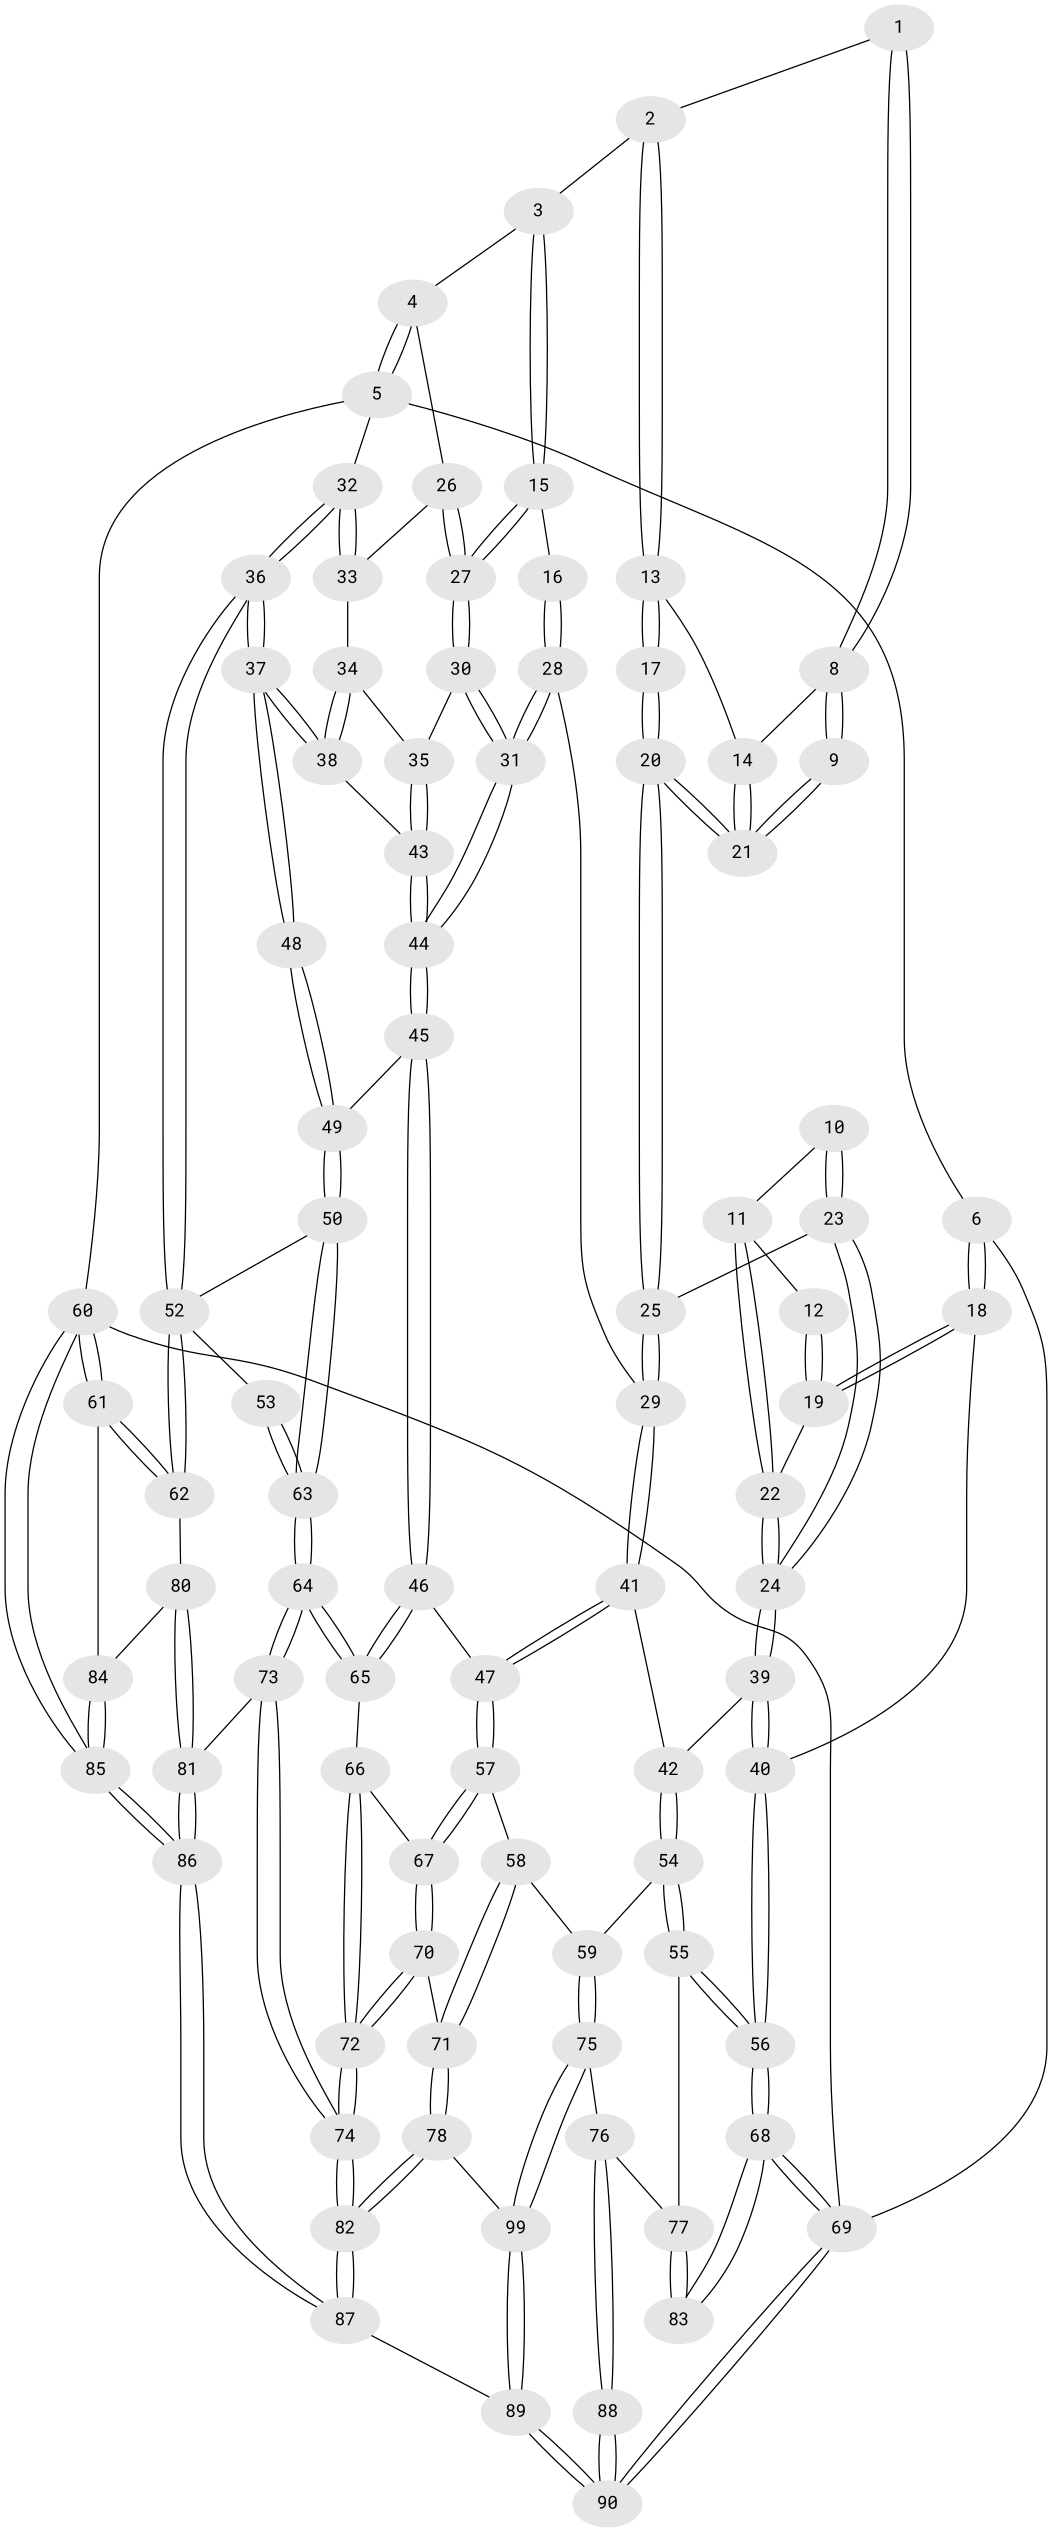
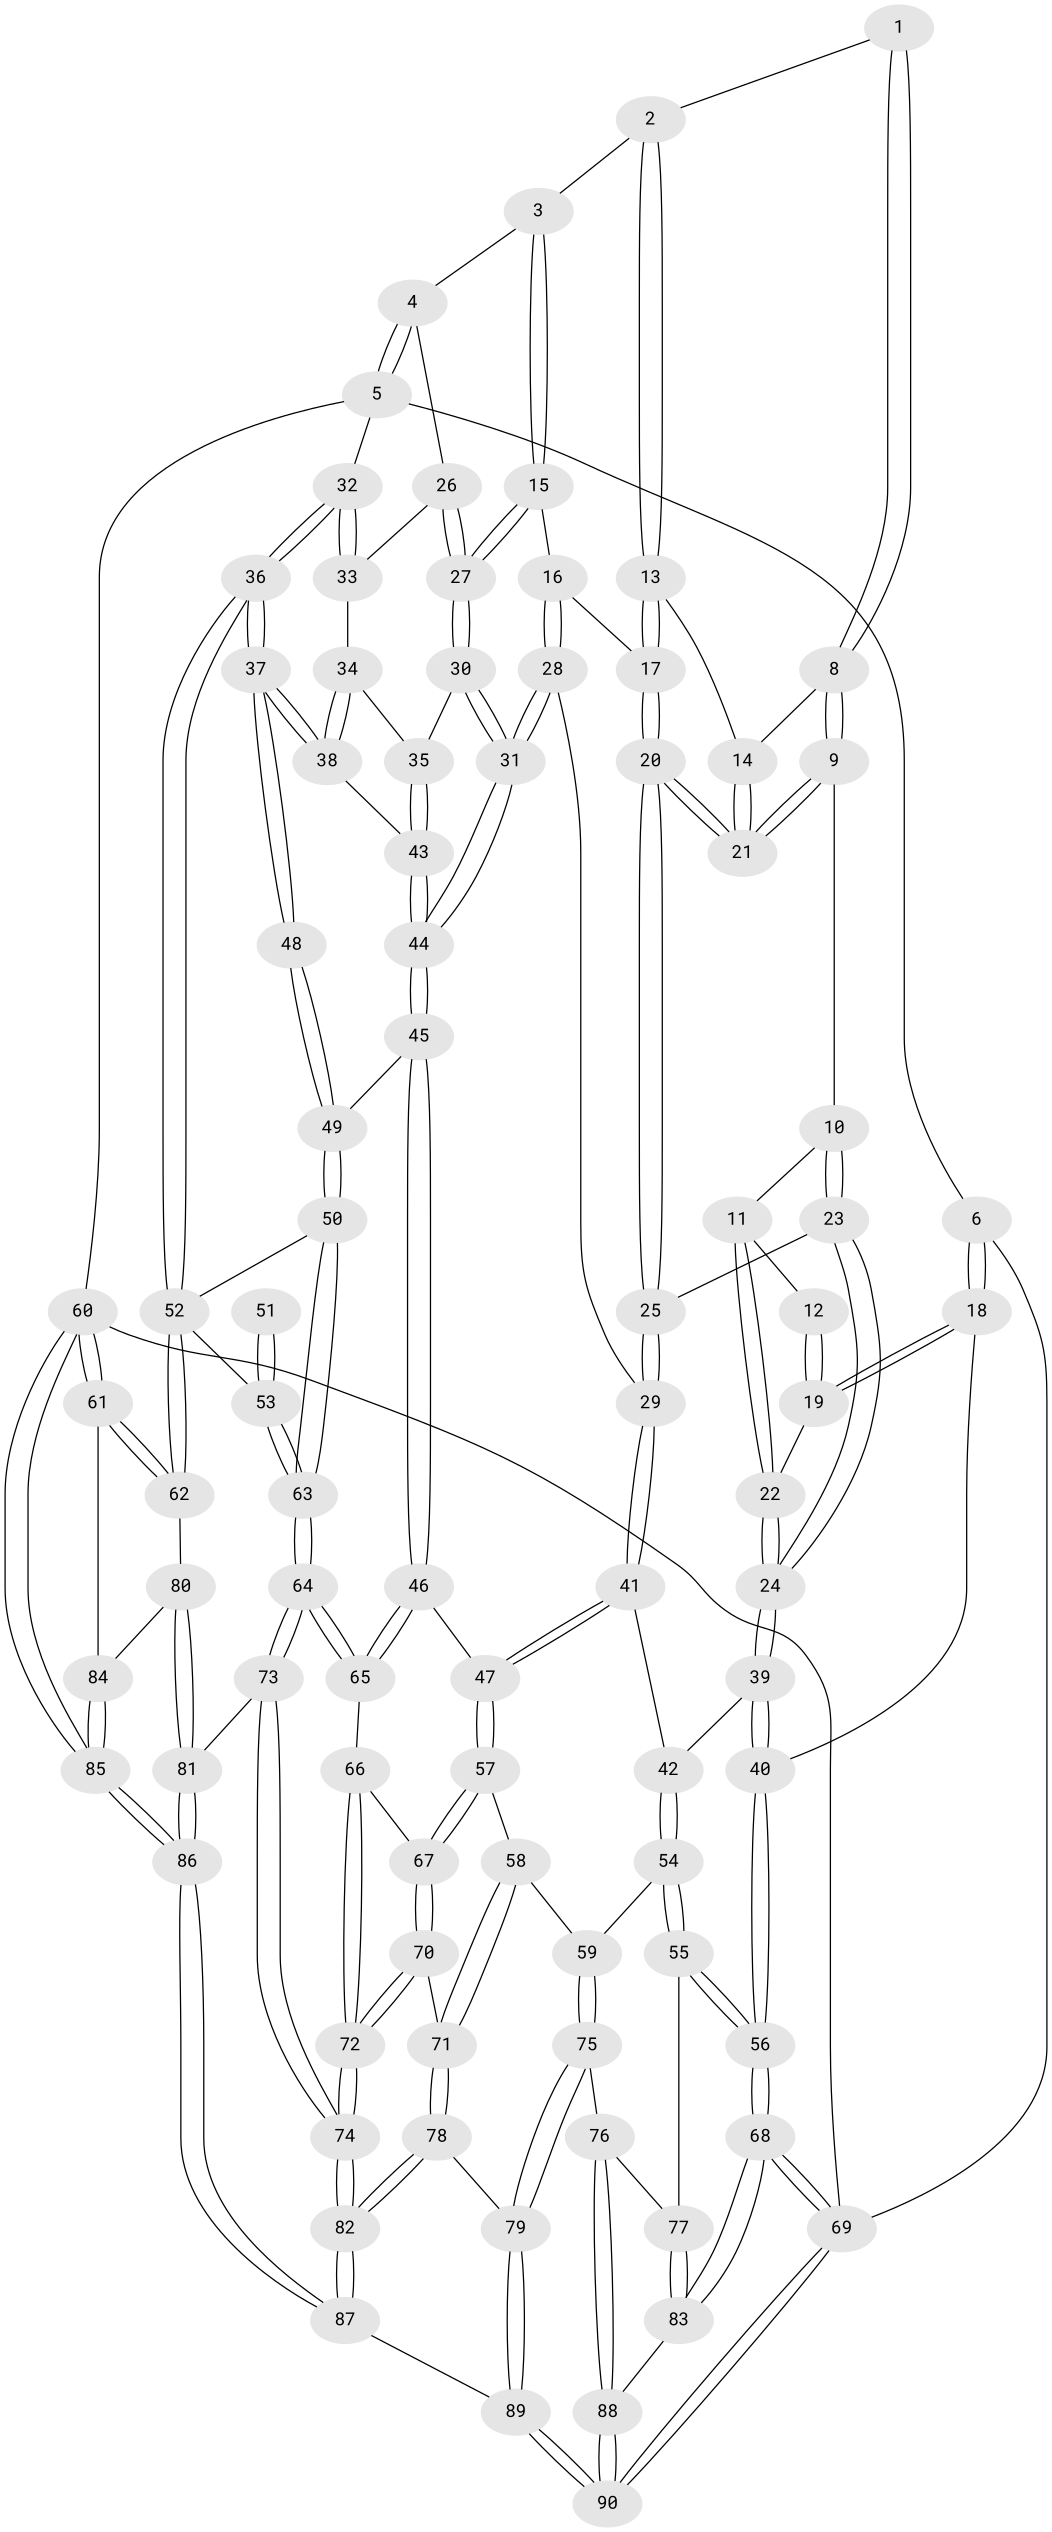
edge "16" -- "17": added
edge "9" -- "10": added
node "51": added
node "99": label "99" -> "79"
edge "83" -- "88": added
